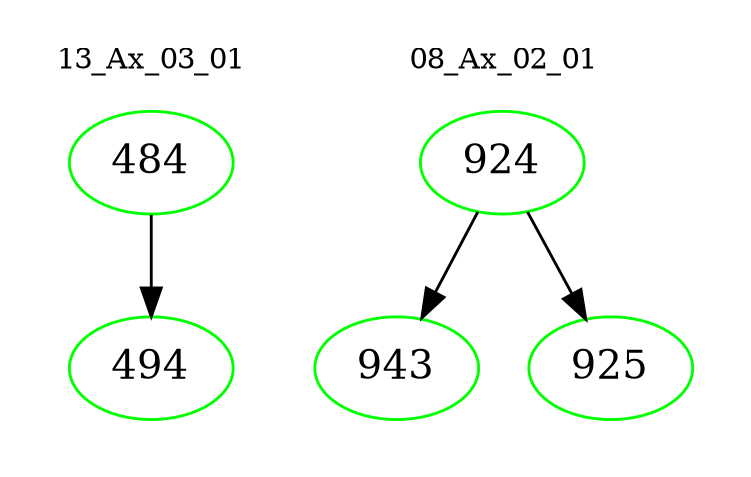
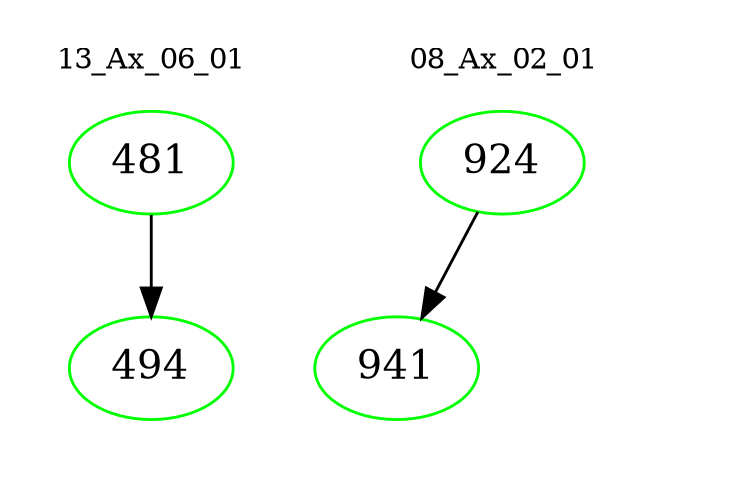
cluster "13_Ax_03_01": label "13_Ax_03_01" -> "13_Ax_06_01"
node "484": label "484" -> "481"
node "943": label "943" -> "941"
node "925": removed
